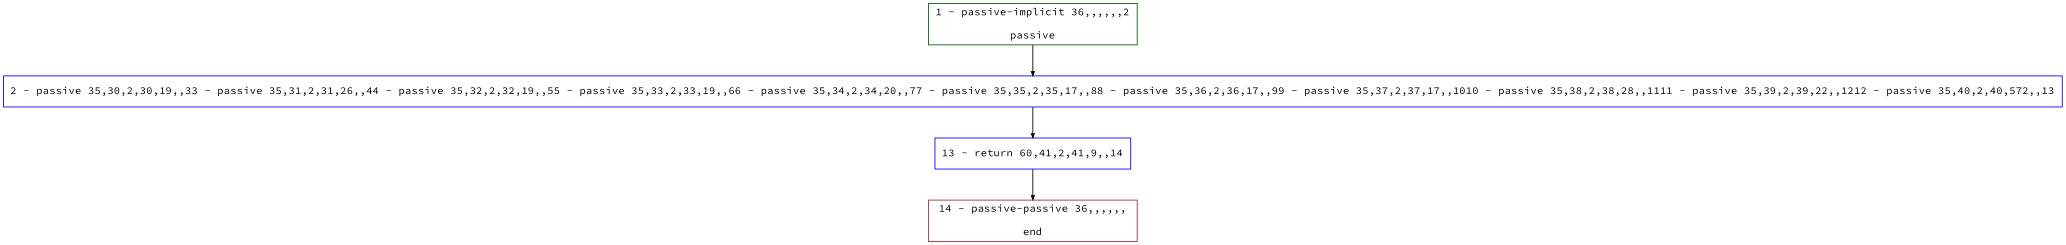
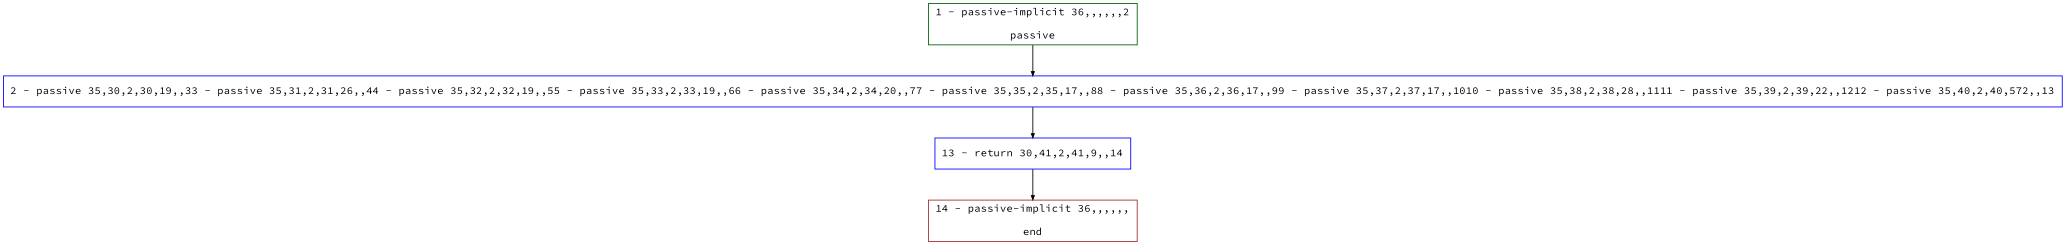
node "13 - return 60,41,2,41,9,,14": label "13 - return 60,41,2,41,9,,14" -> "13 - return 30,41,2,41,9,,14"
node "14 - passive-passive 36,,,,,, end": label "14 - passive-passive 36,,,,,, end" -> "14 - passive-implicit 36,,,,,, end"
